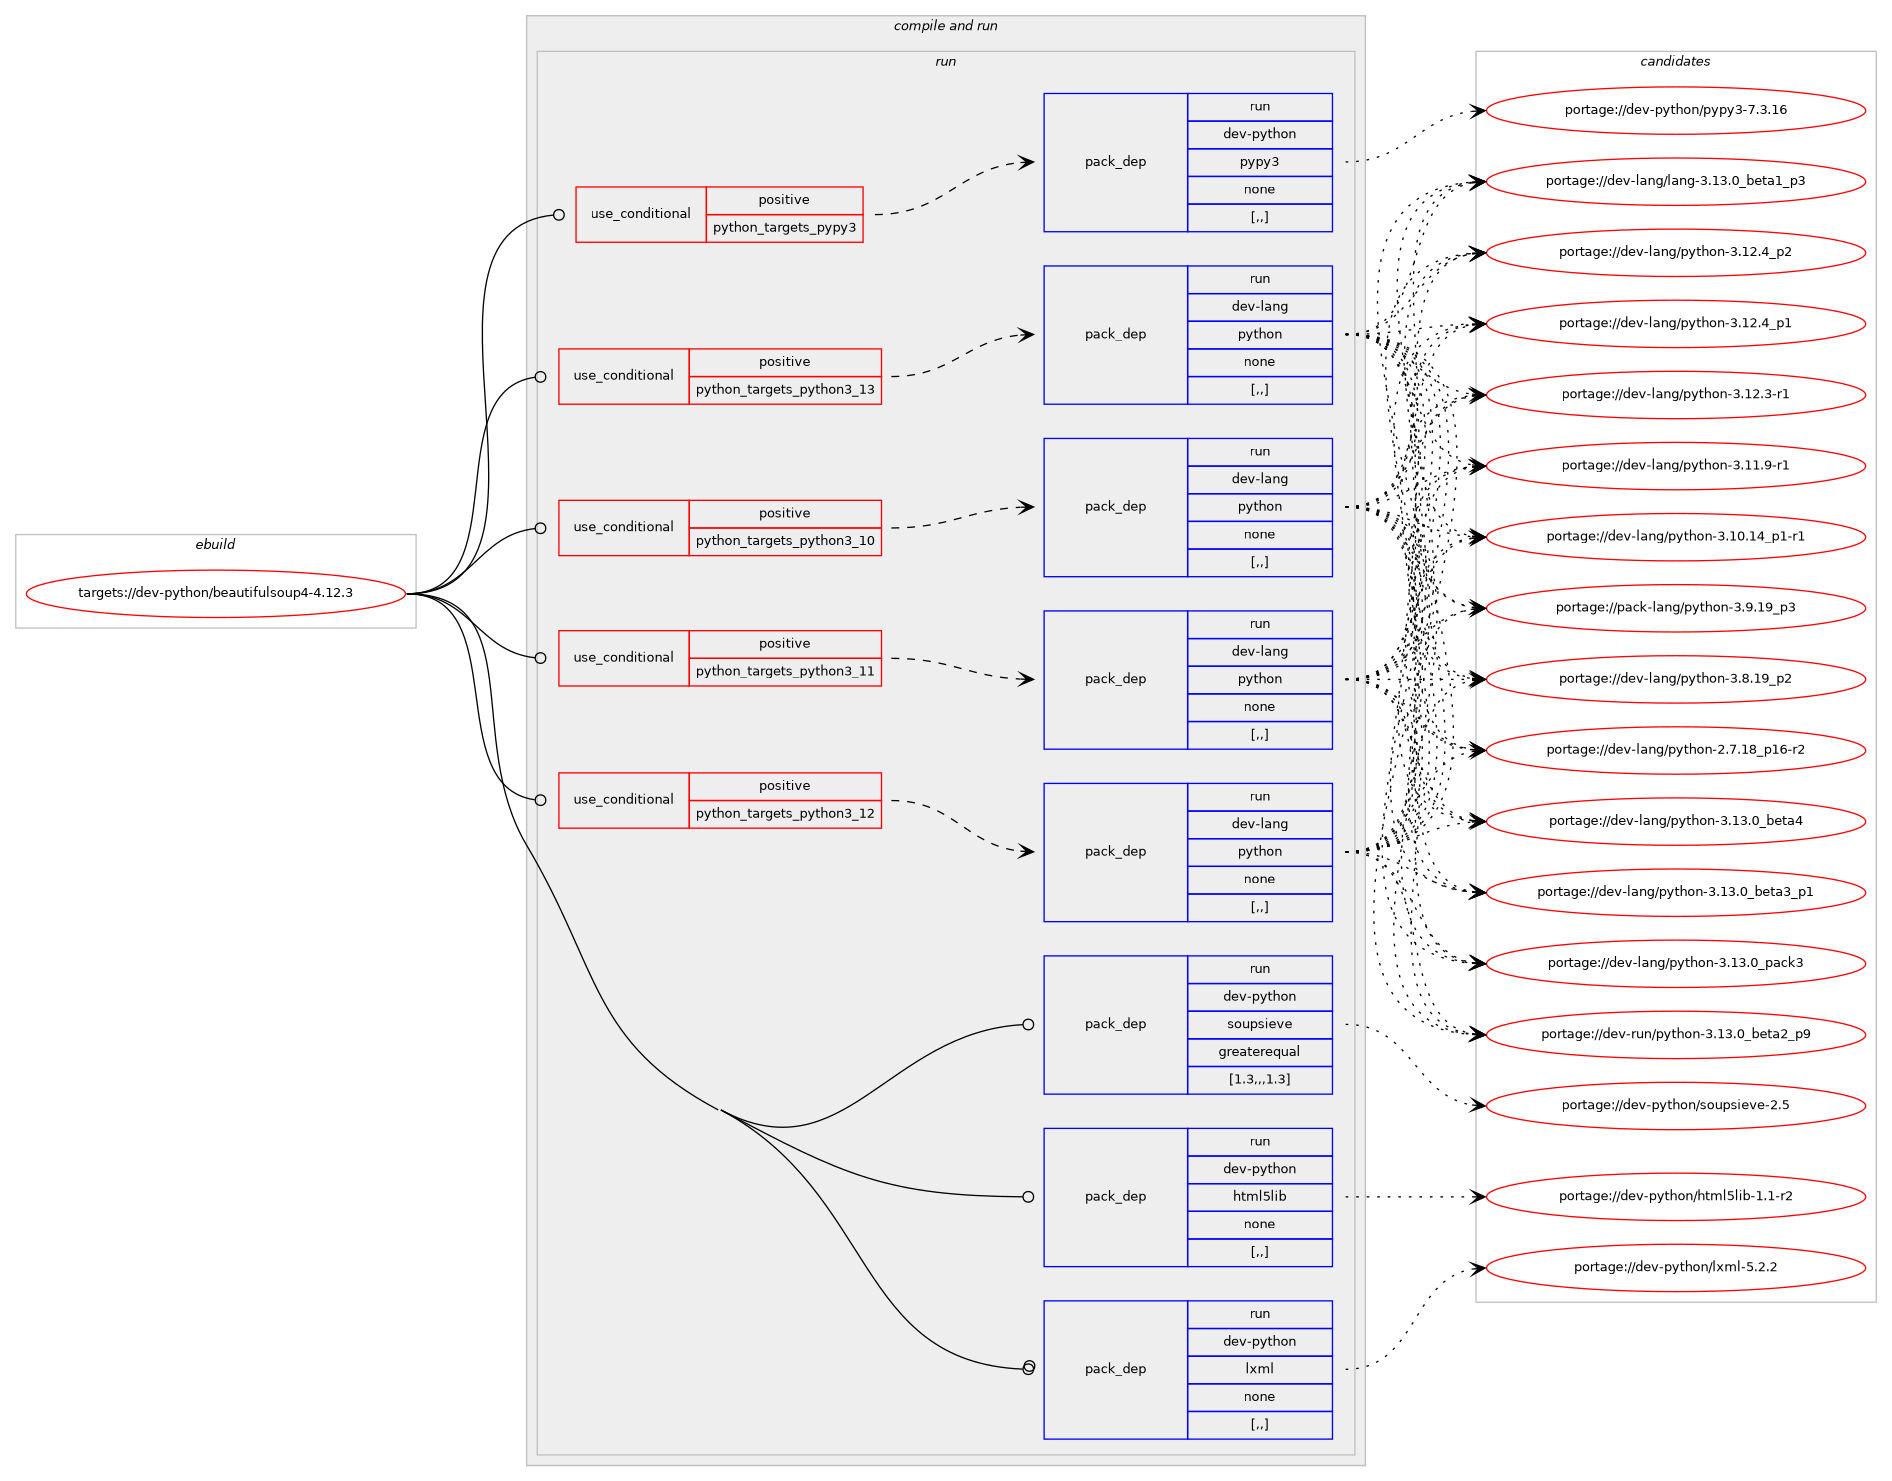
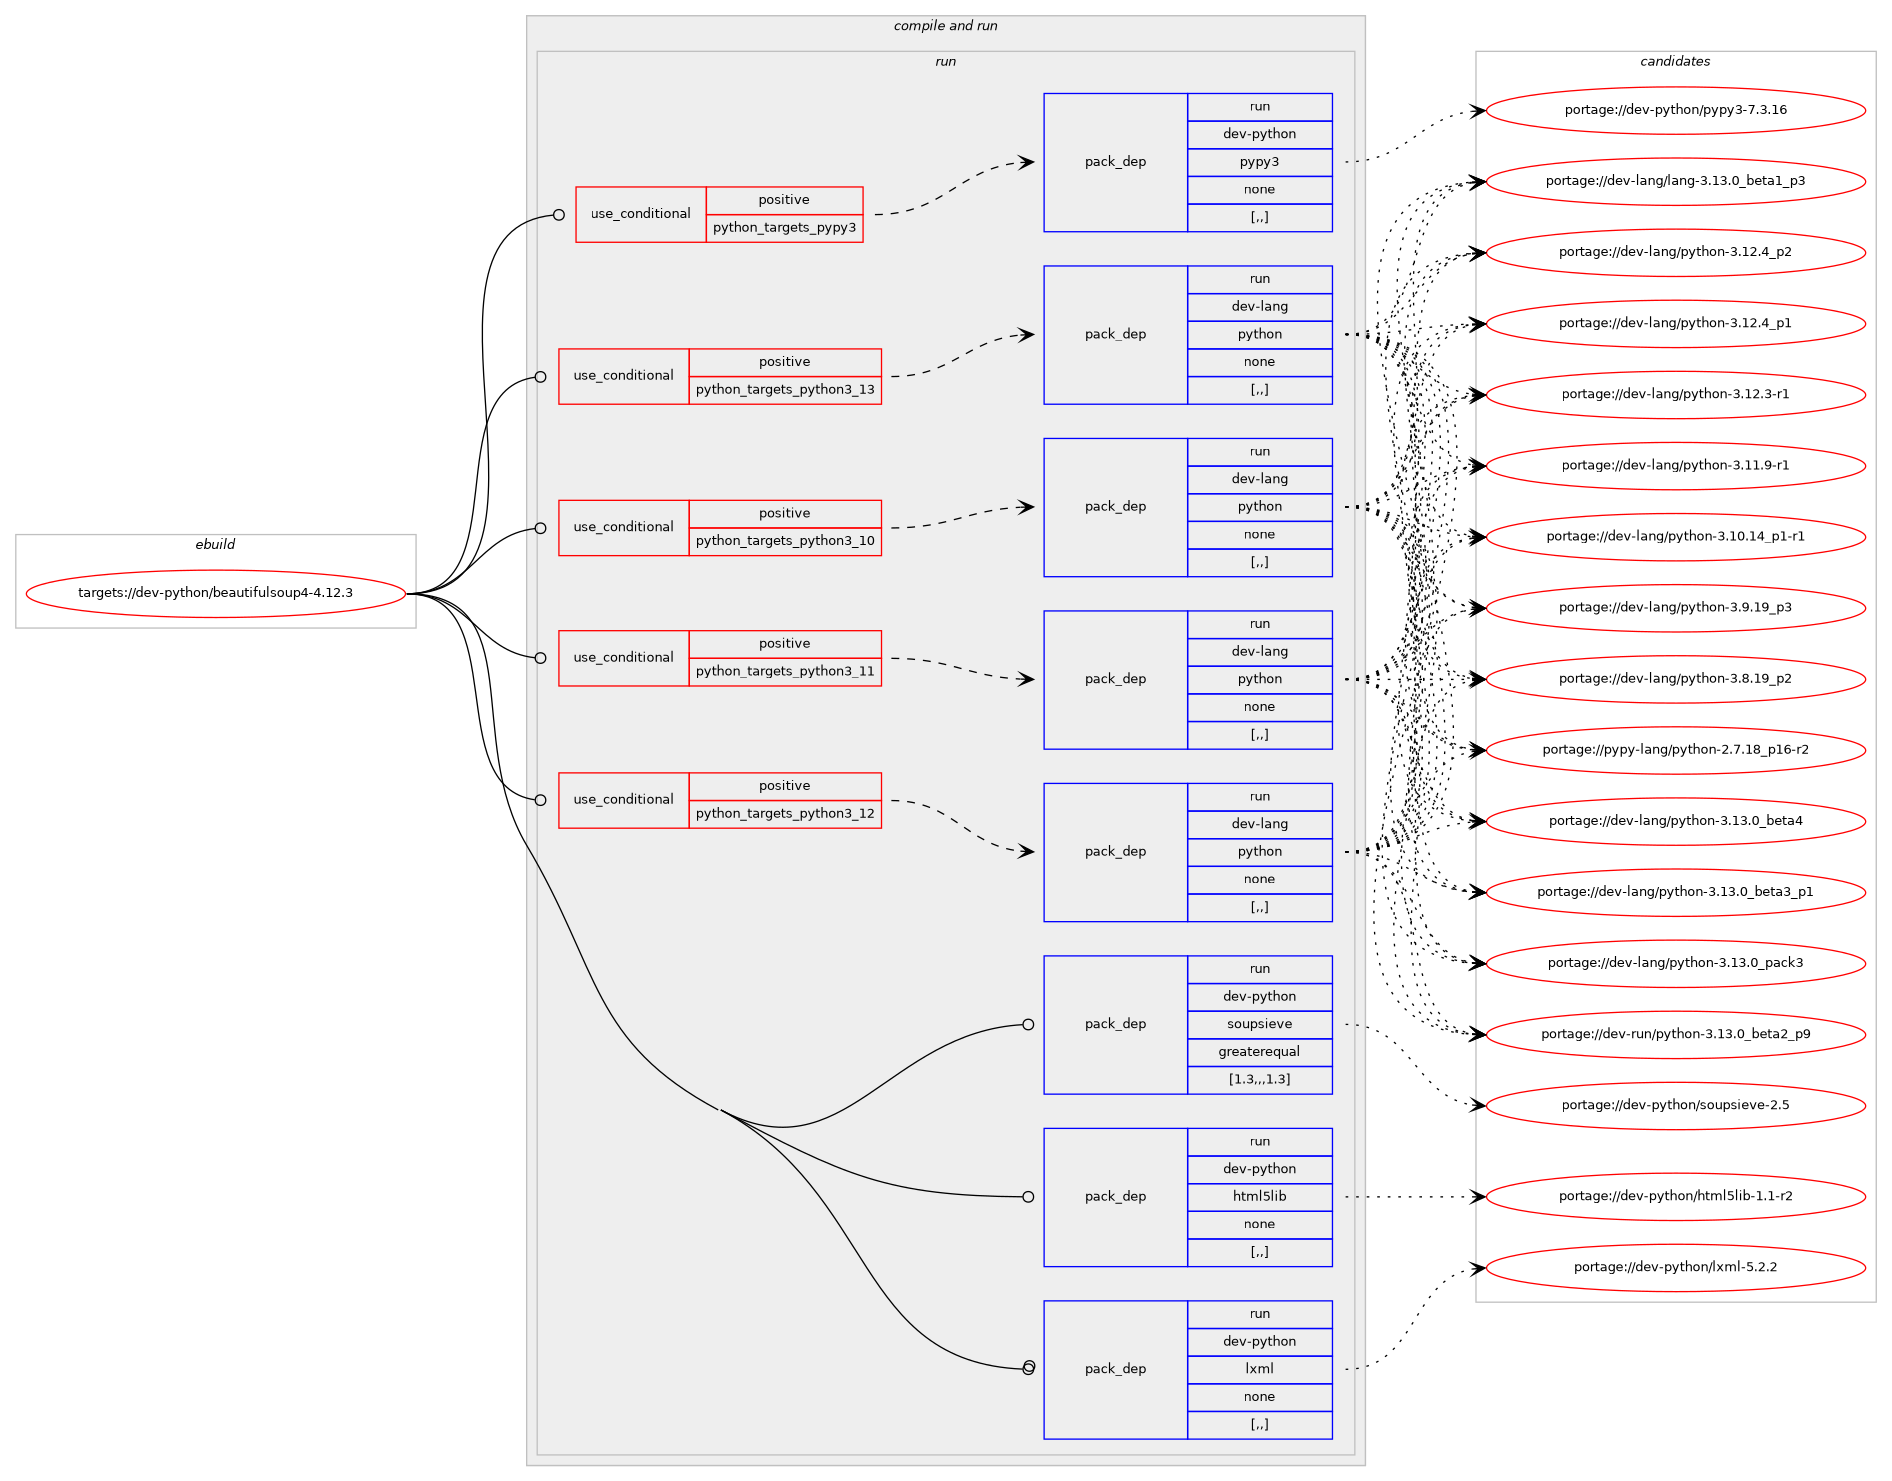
node "portage://pack-lang/python-3.9.19_p3": label "portage://pack-lang/python-3.9.19_p3" -> "portage://dev-lang/python-3.9.19_p3"
node "portage://dev-lang/python-2.7.18_p16-r2": label "portage://dev-lang/python-2.7.18_p16-r2" -> "portage://pypy-lang/python-2.7.18_p16-r2"
